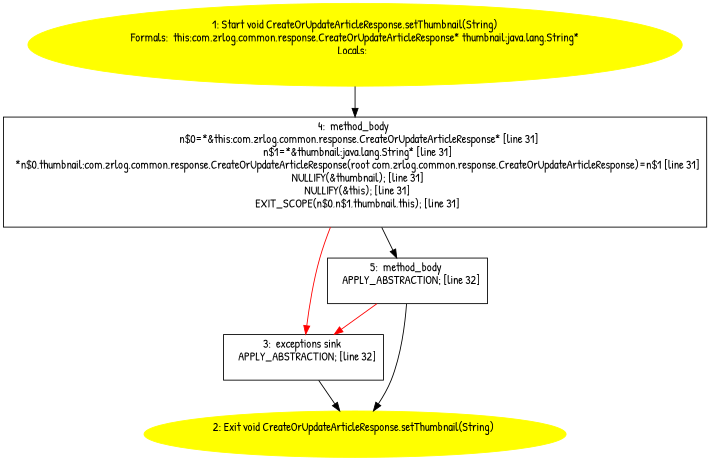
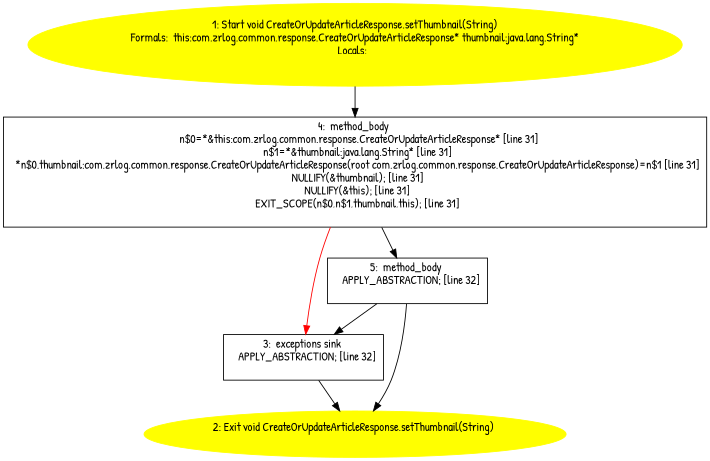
edge "5:  method_body APPLY_ABSTRACTION; [line 32]" -> "3:  exceptions sink APPLY_ABSTRACTION; [line 32]": color red -> black
